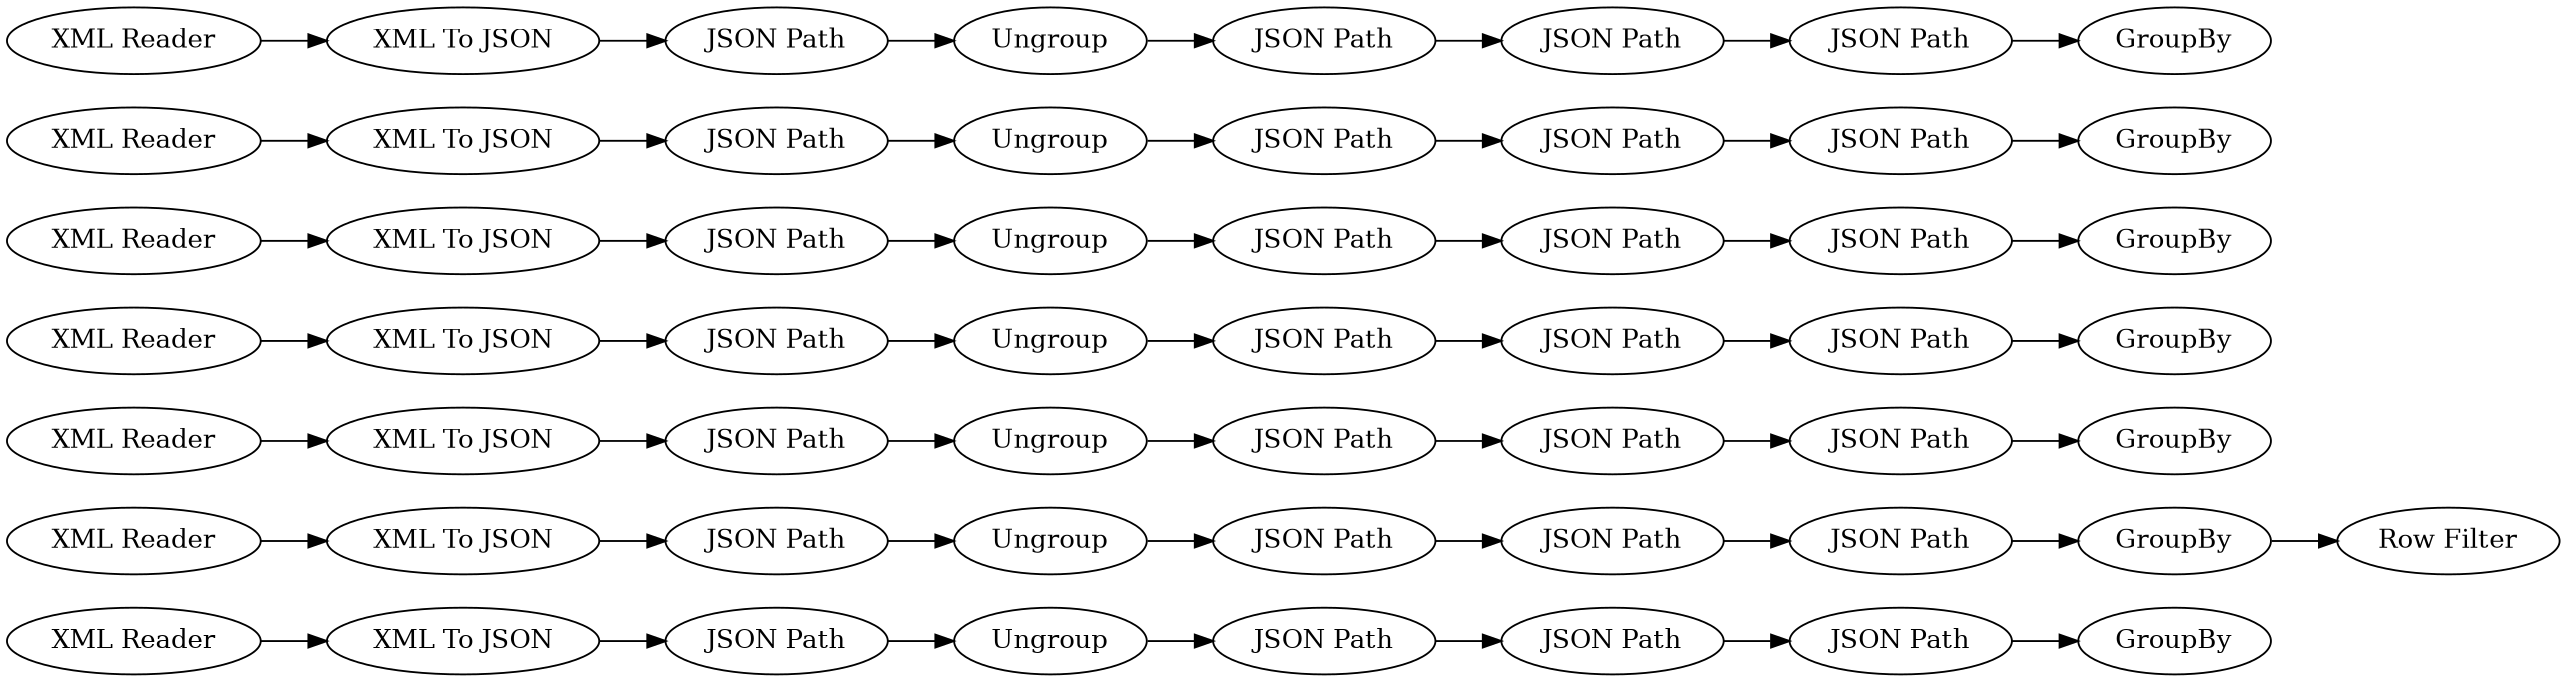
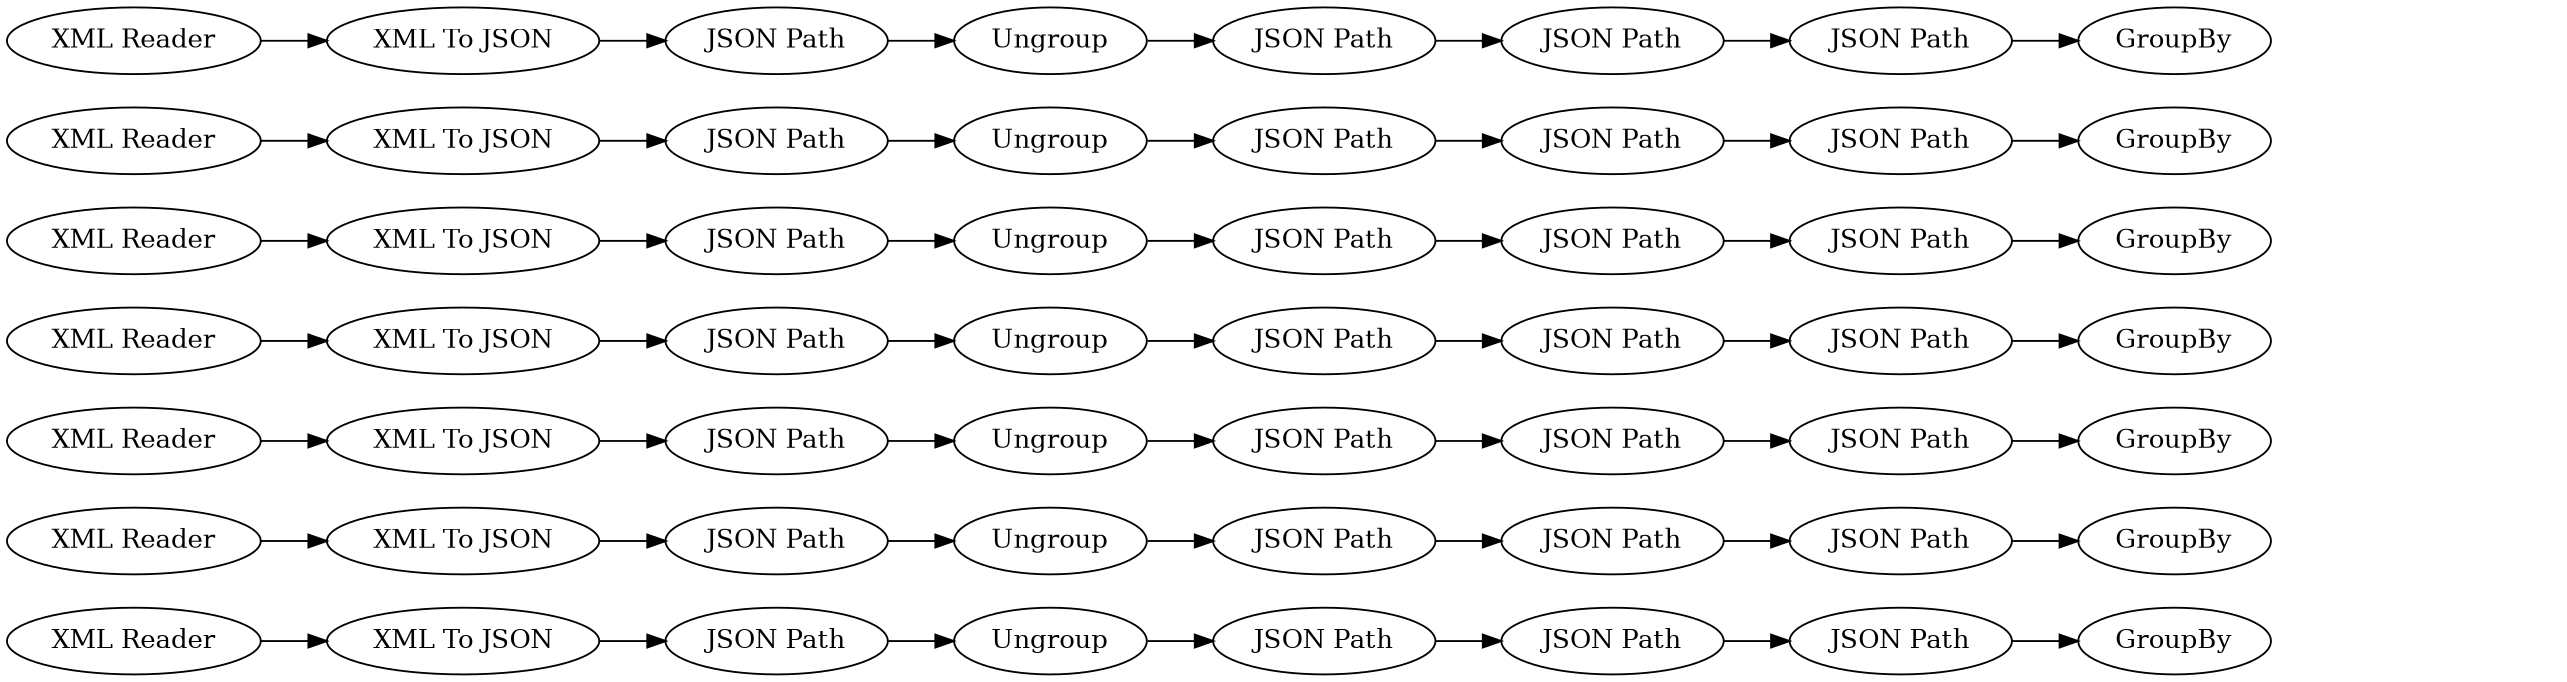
node "Row Filter": removed
